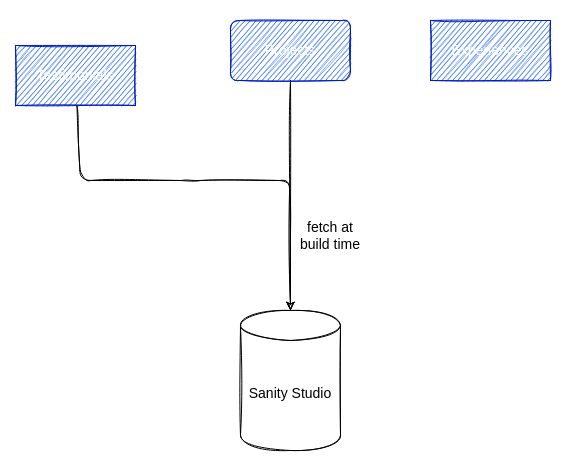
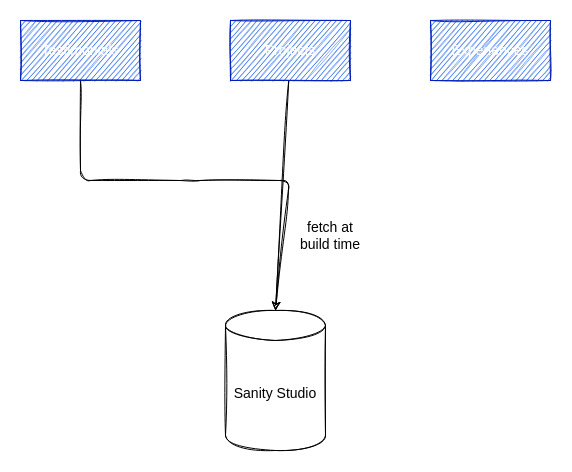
node "Projects": shape rounded rectangle -> rectangle
node "Testimonials": moved (76, 76) -> (81, 51)
node "Sanity Studio": moved (291, 381) -> (276, 381)
